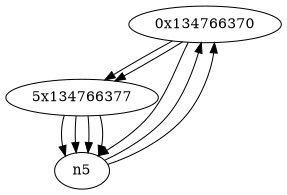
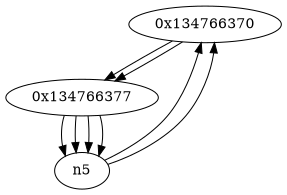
node "5x134766377": label "5x134766377" -> "0x134766377"
edge "0x134766370" -> "n5": removed
